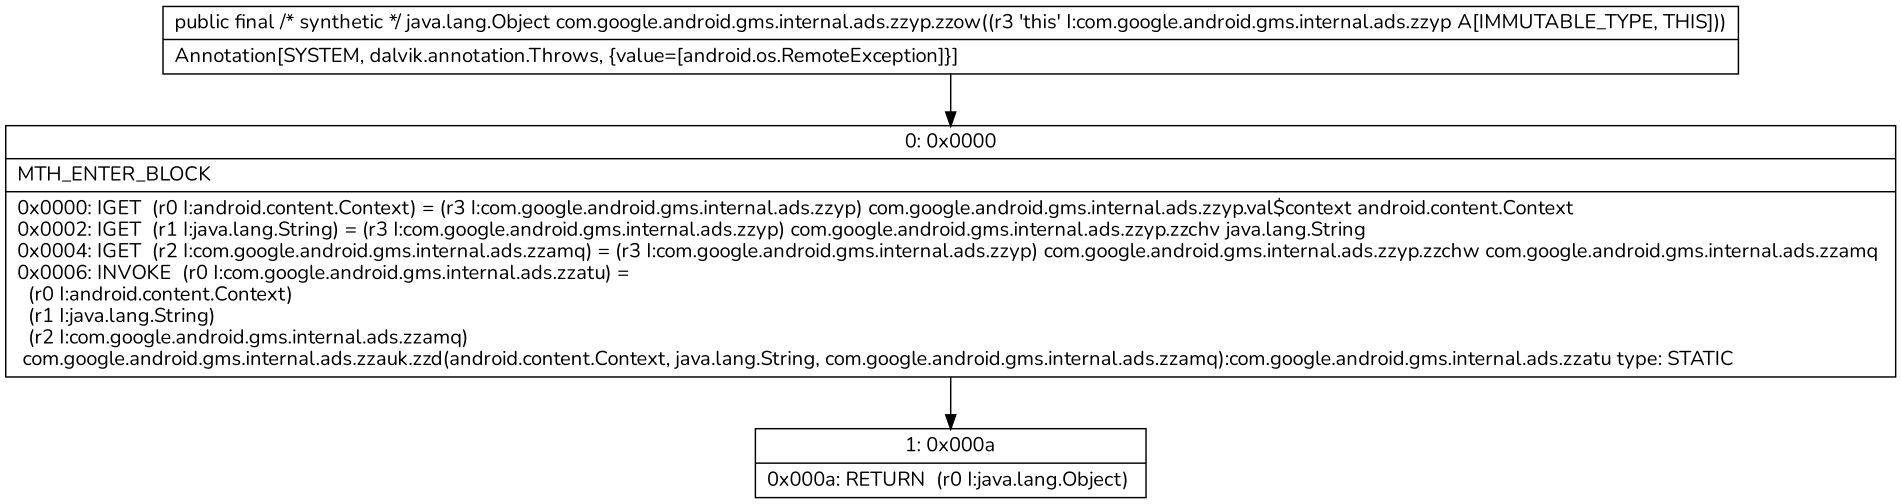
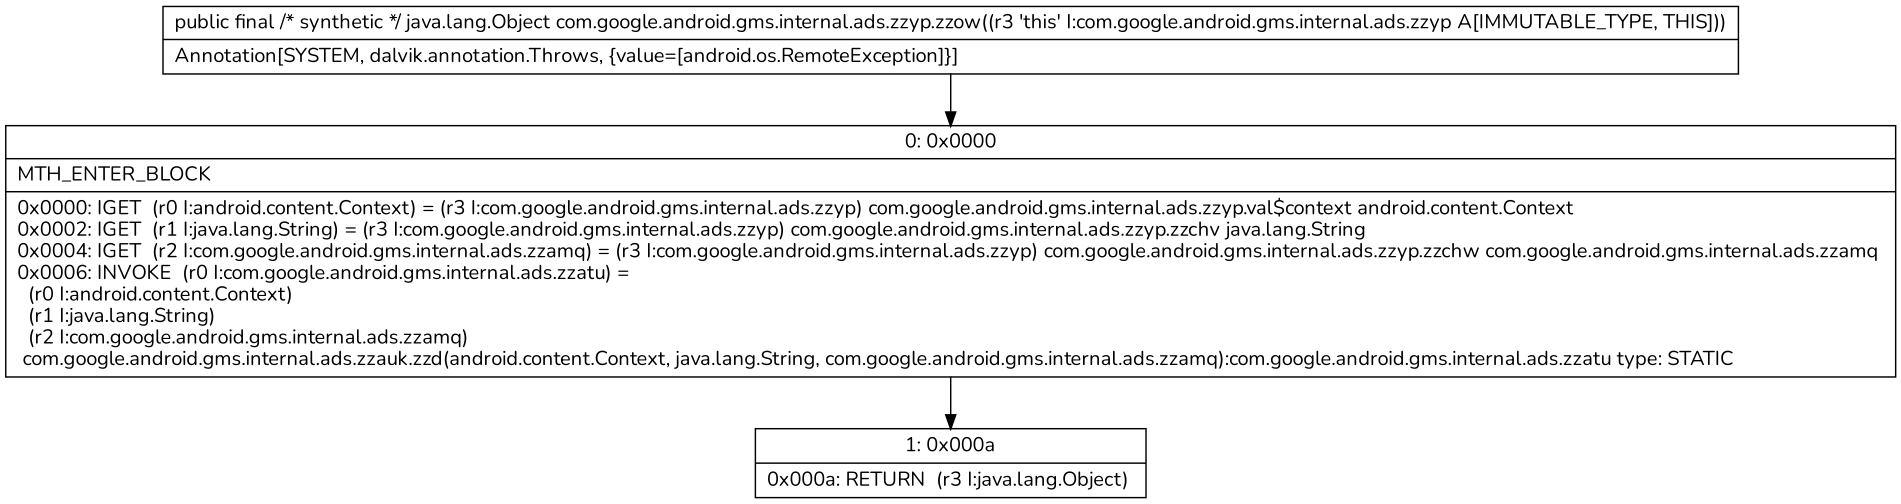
node "1: 0x000a": text "0x000a: RETURN  (r0 I:java.lang.Object)" -> "0x000a: RETURN  (r3 I:java.lang.Object)"
